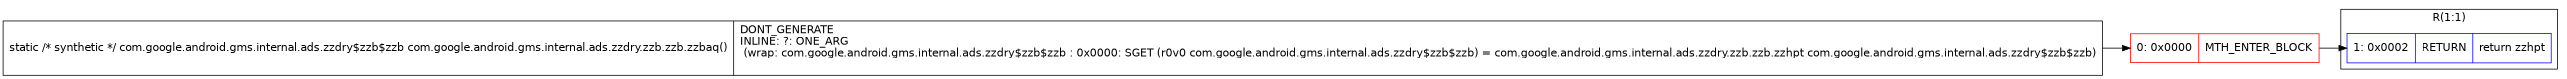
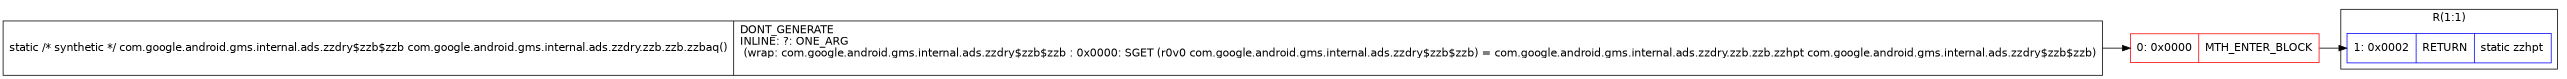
node "1: 0x0002": text "return zzhpt" -> "static zzhpt"
